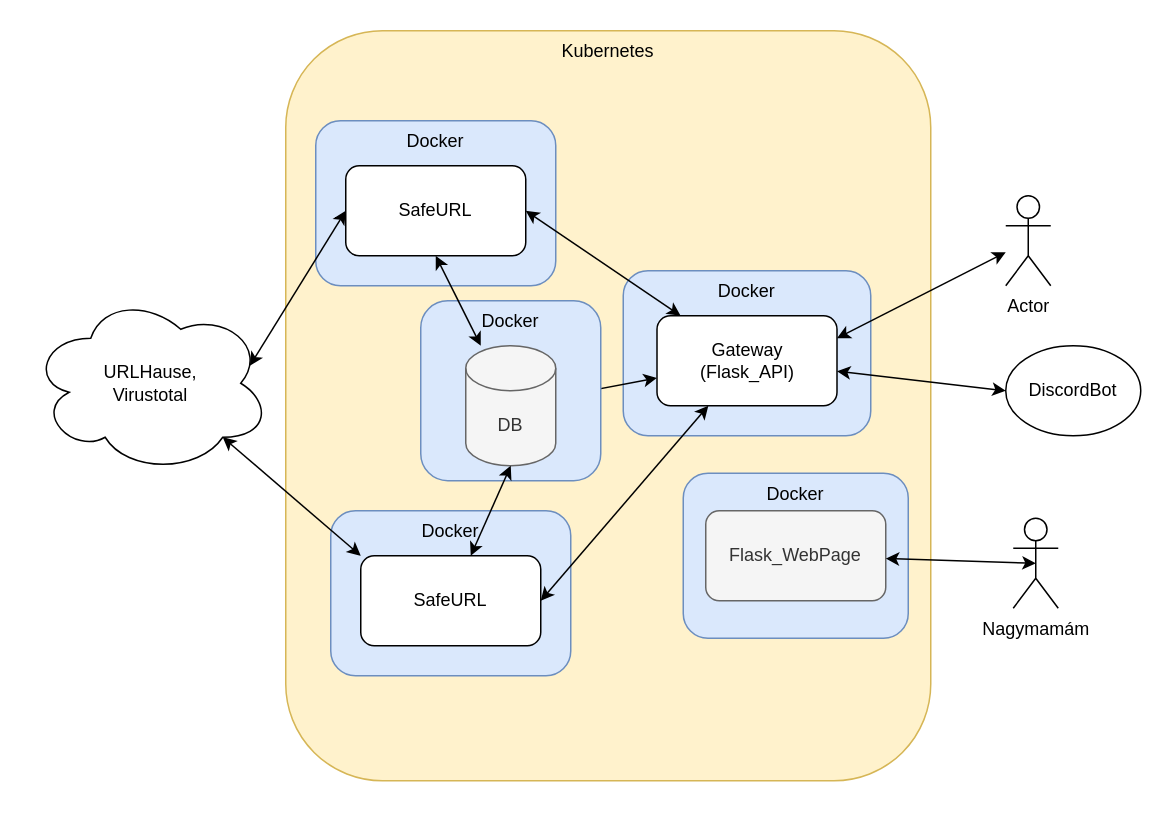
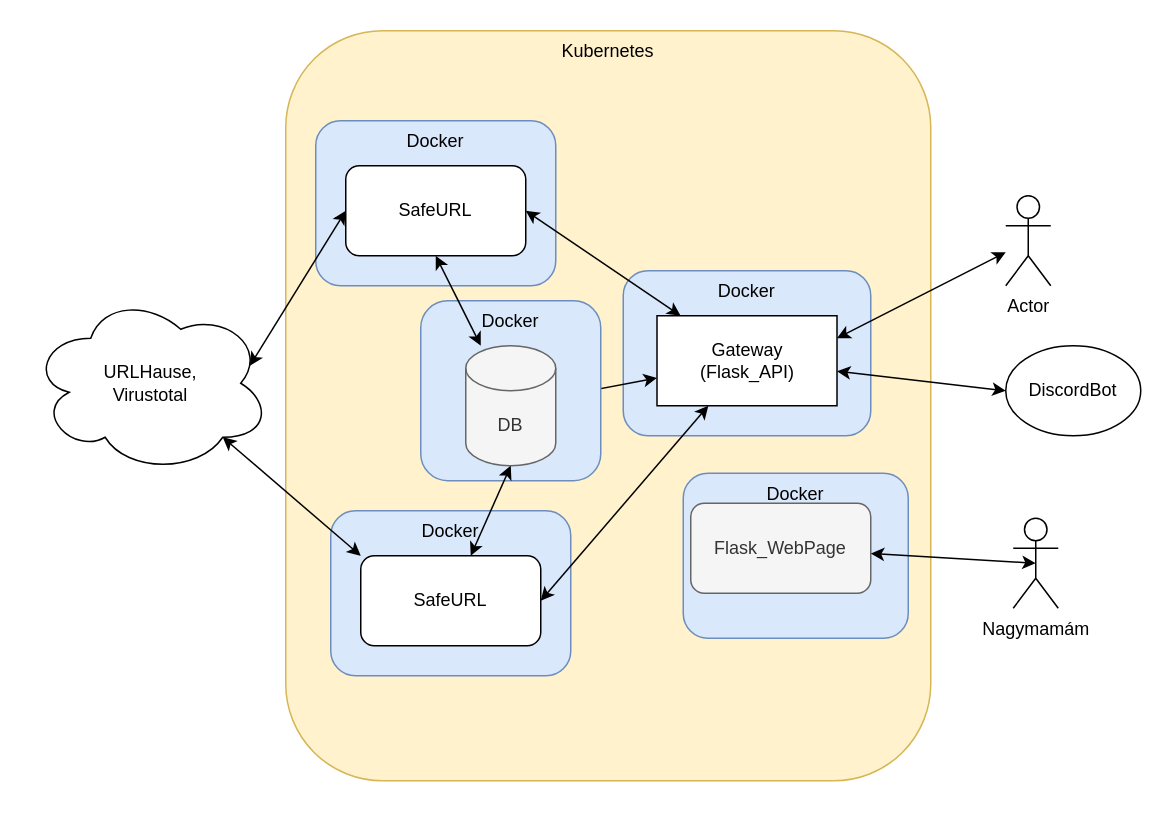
node "Gateway (Flask_API)": shape rounded rectangle -> rectangle
node "Flask_WebPage": moved (796, 556) -> (781, 548)
